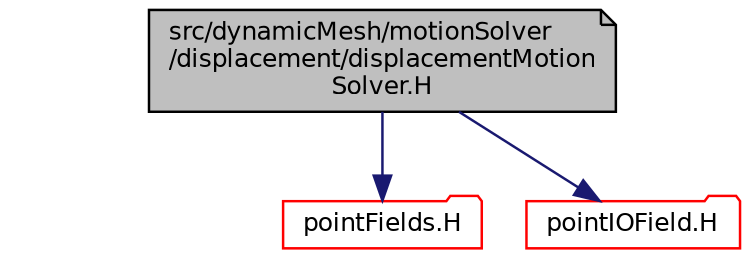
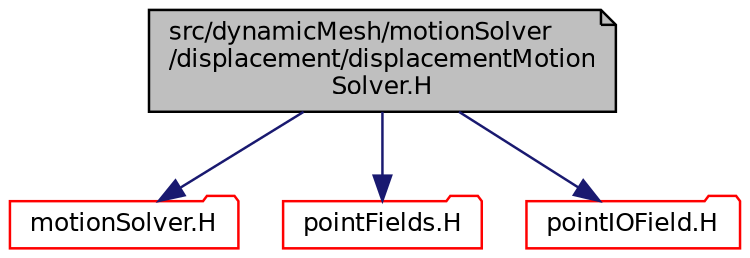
node "motionSolver.H": added
